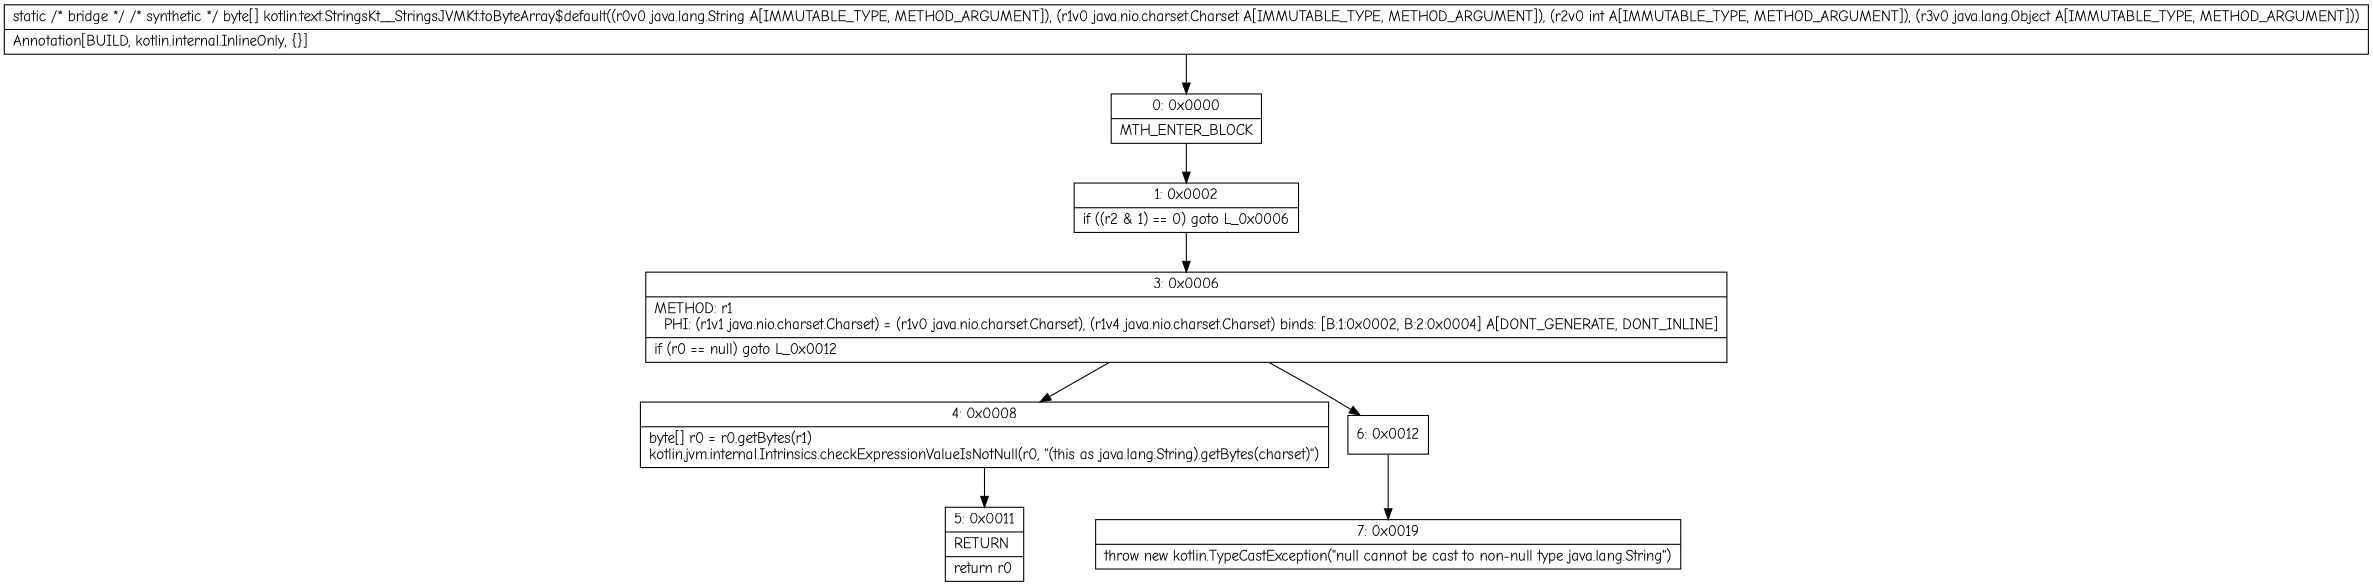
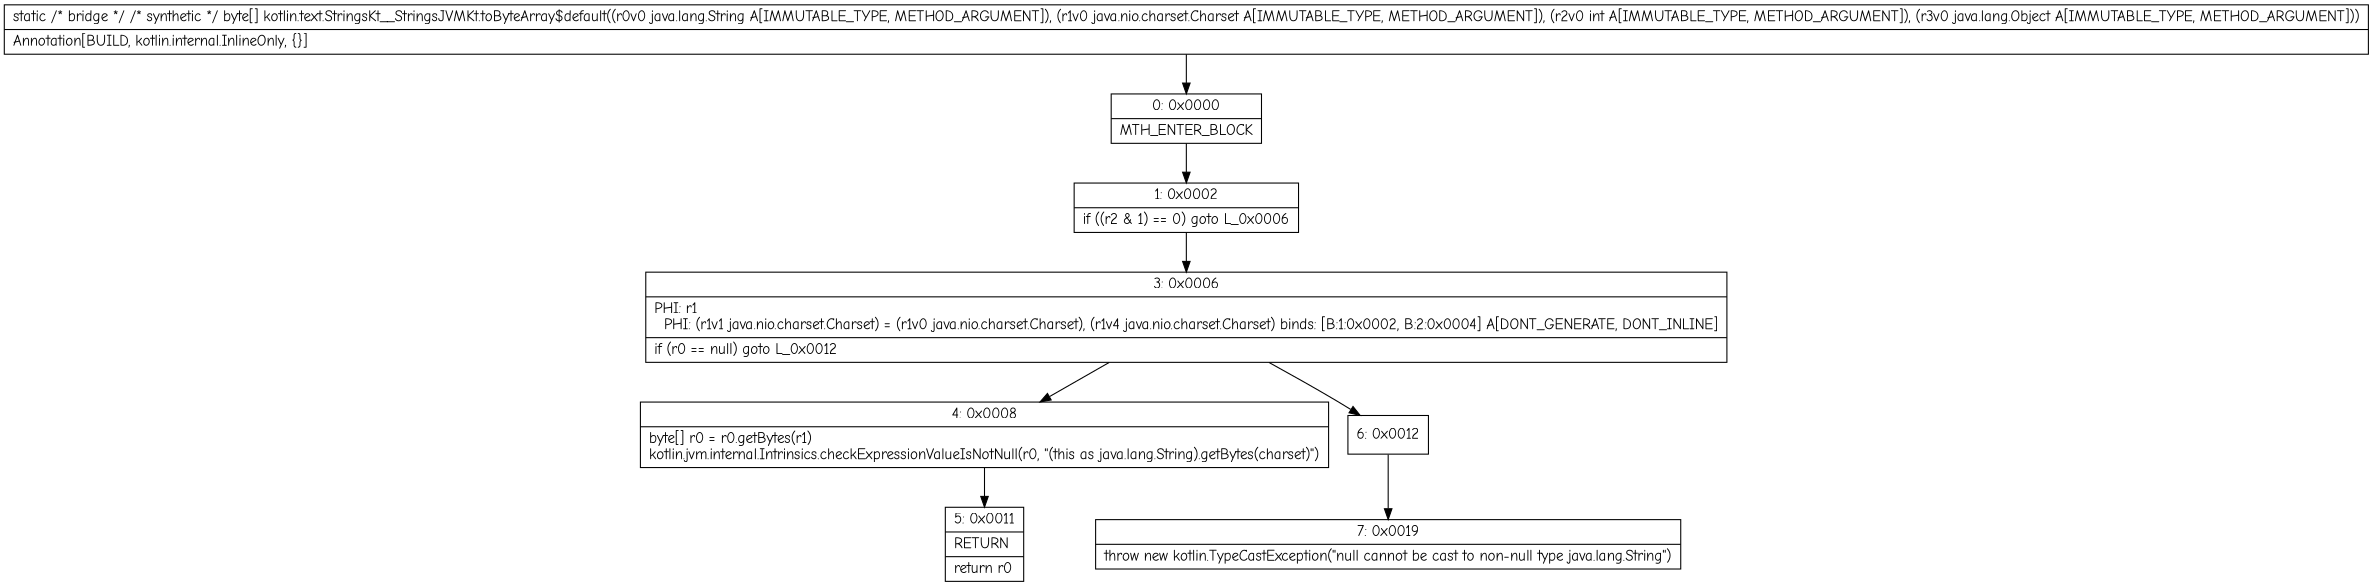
node "3: 0x0006": text "METHOD: r1" -> "PHI: r1"
